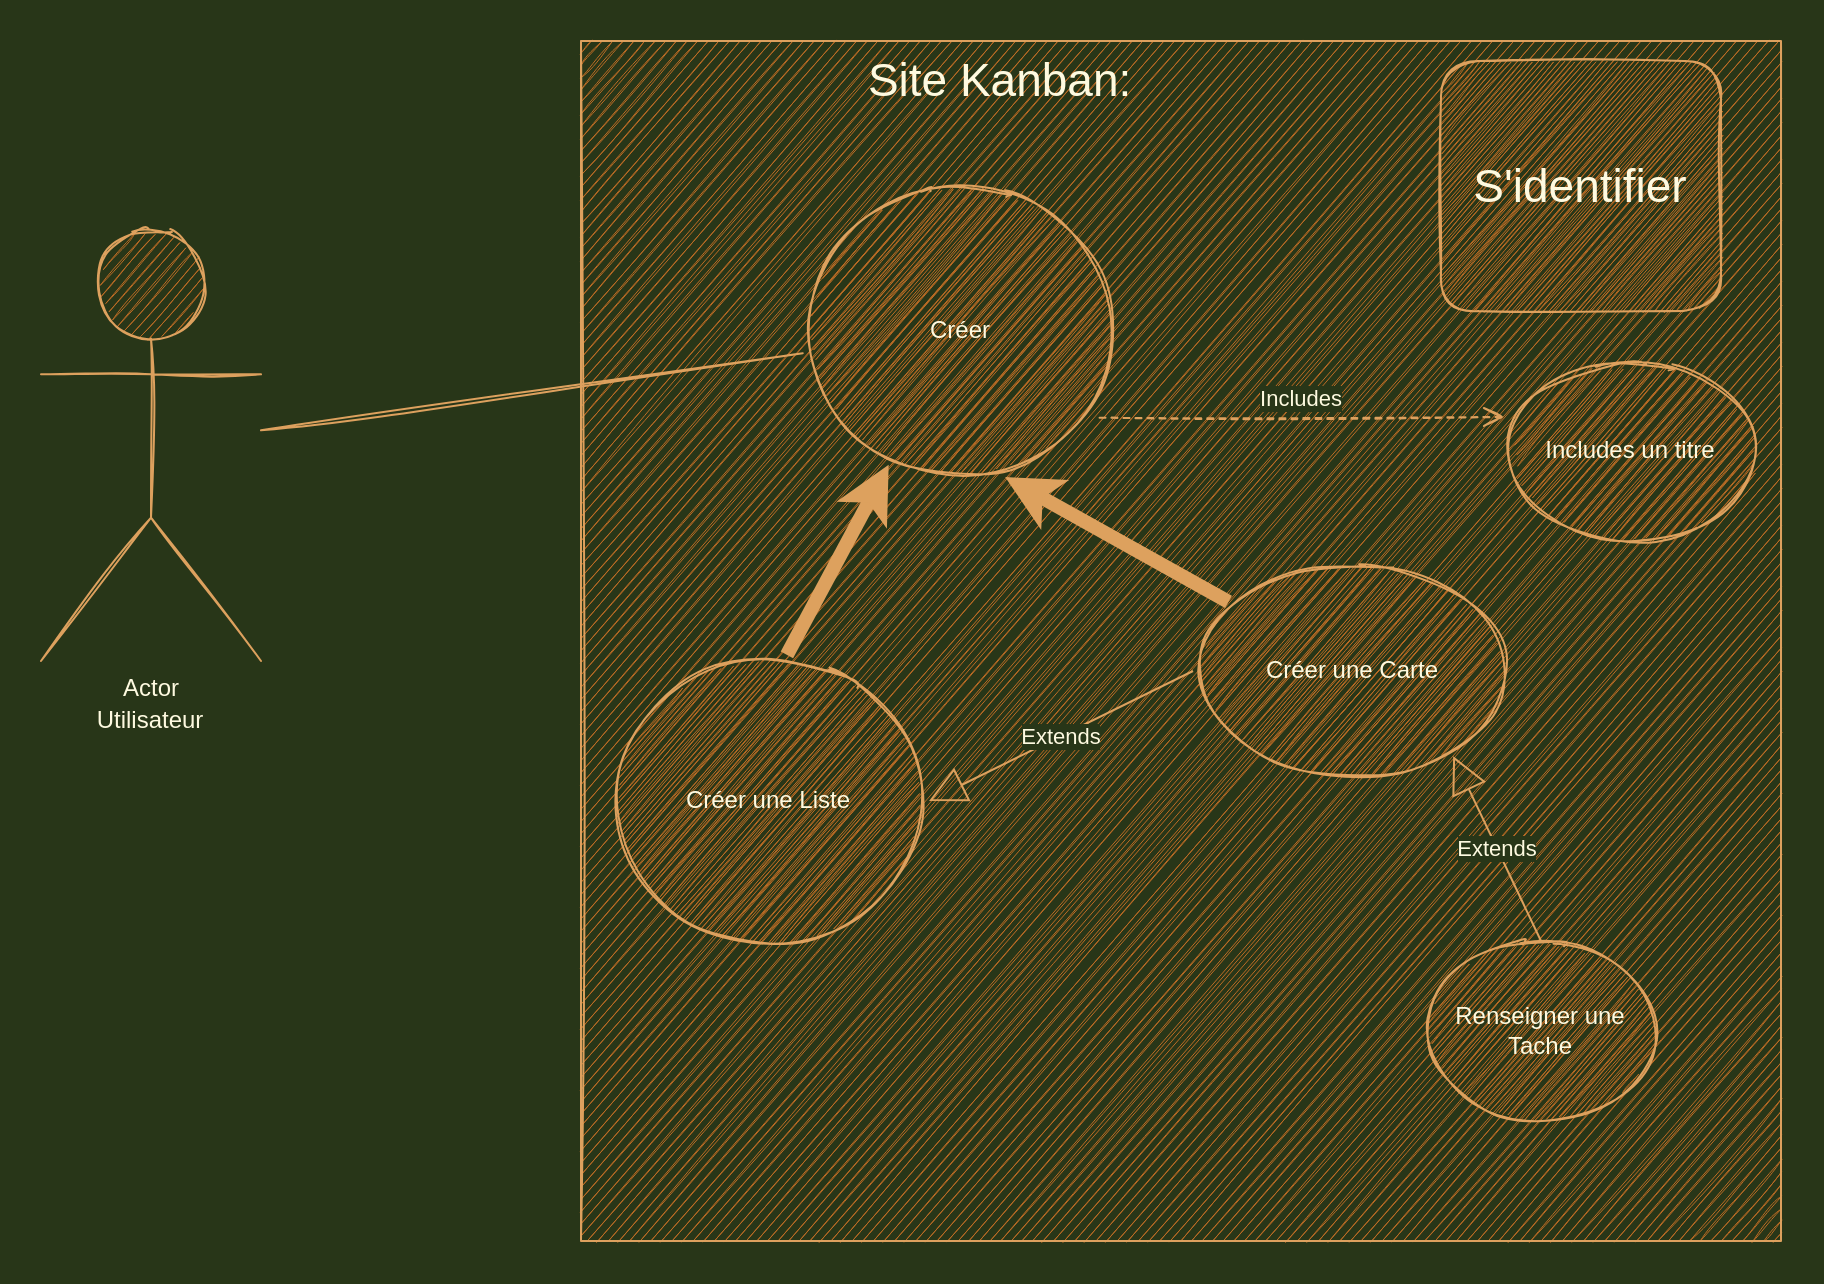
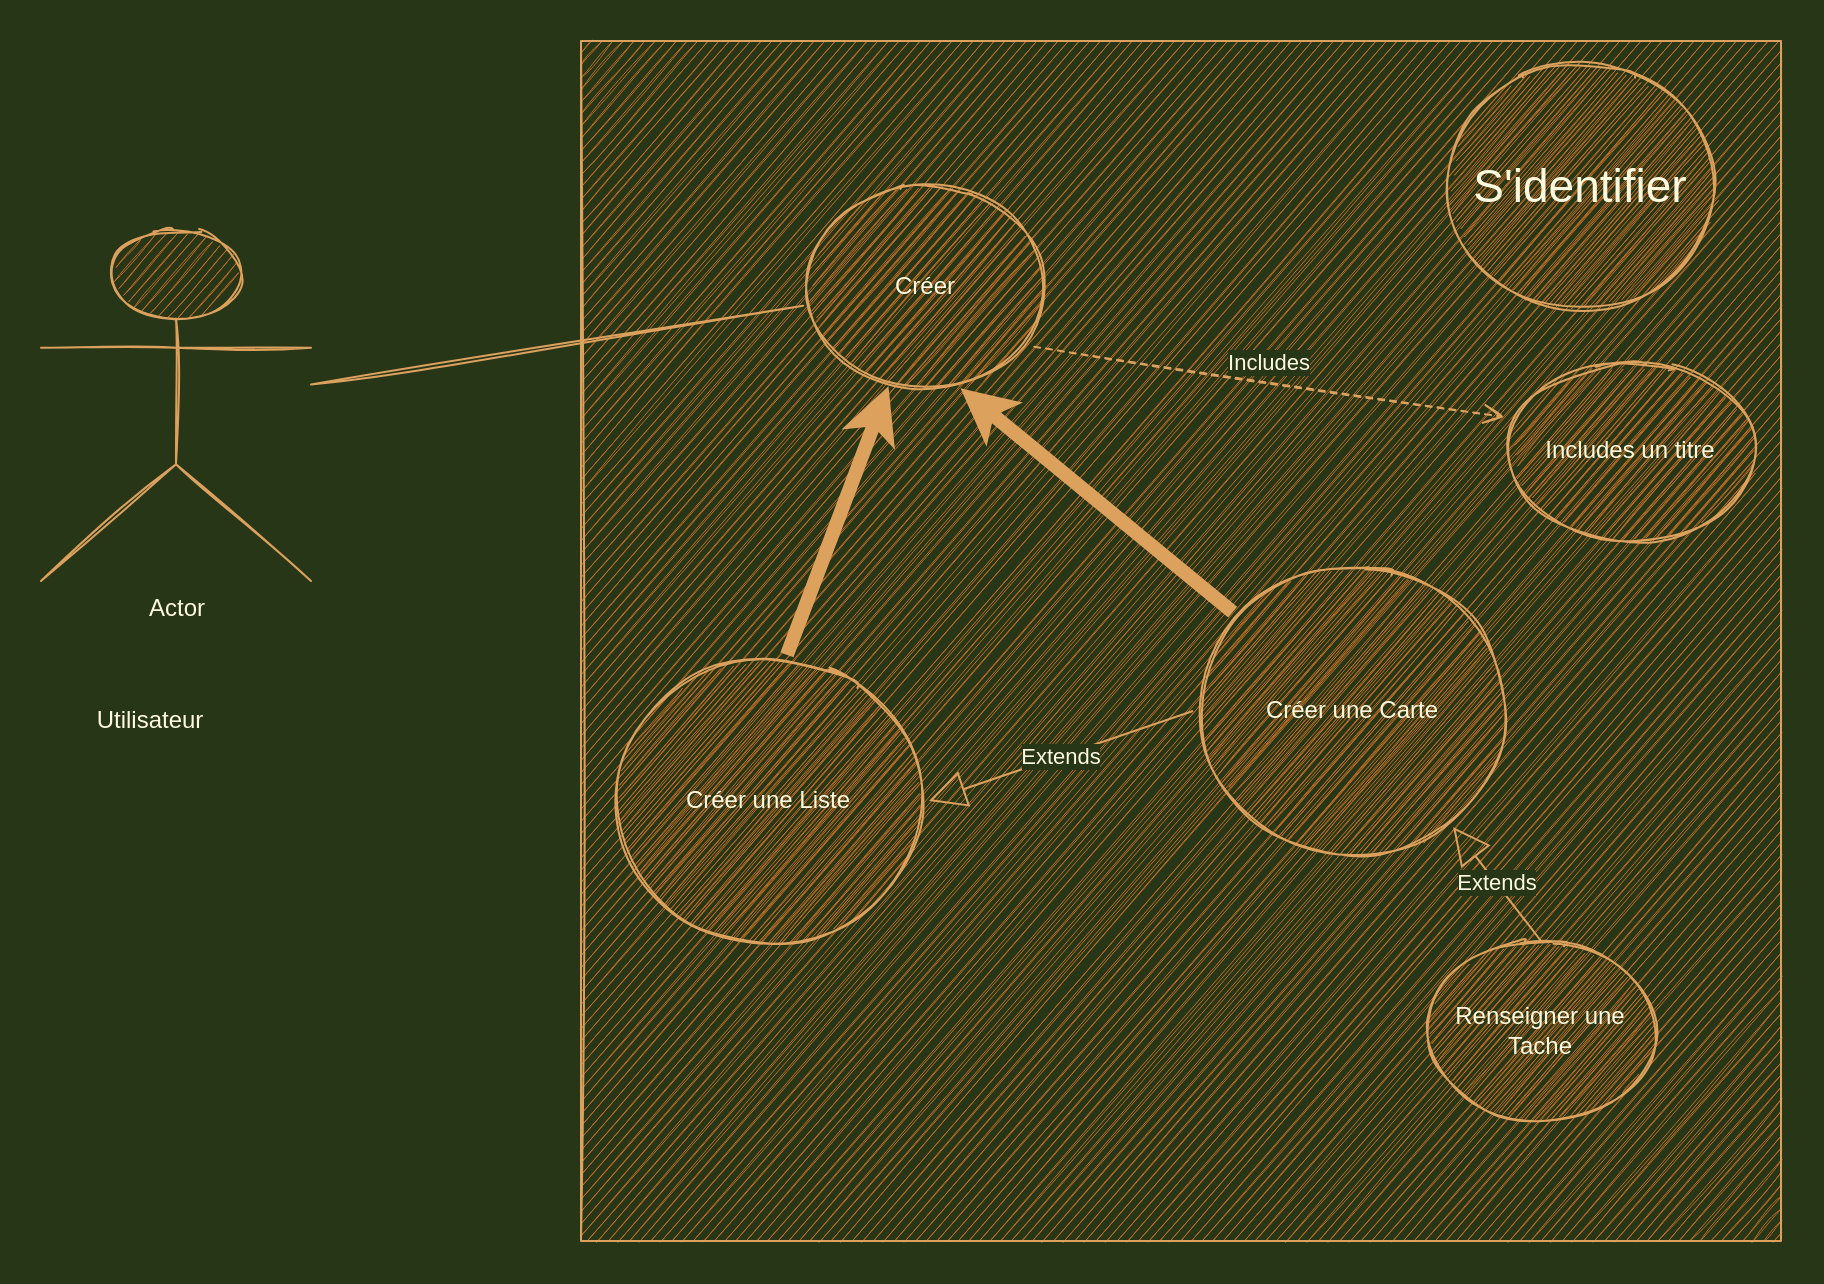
node "Site Kanban:": removed
node "S'identifier": shape rounded rectangle -> ellipse
node "Créer": size 320x300 -> 250x210
node "Actor": size 220x430 -> 270x350
node "Créer une Carte": size 320x220 -> 320x300
